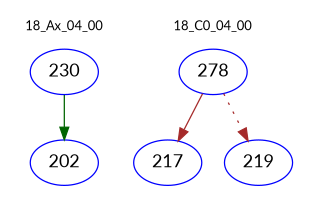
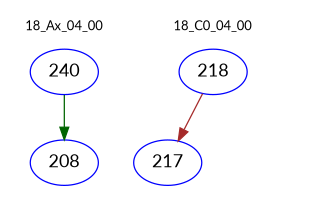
node "230": label "230" -> "240"
node "278": label "278" -> "218"
node "202": label "202" -> "208"
node "219": removed
